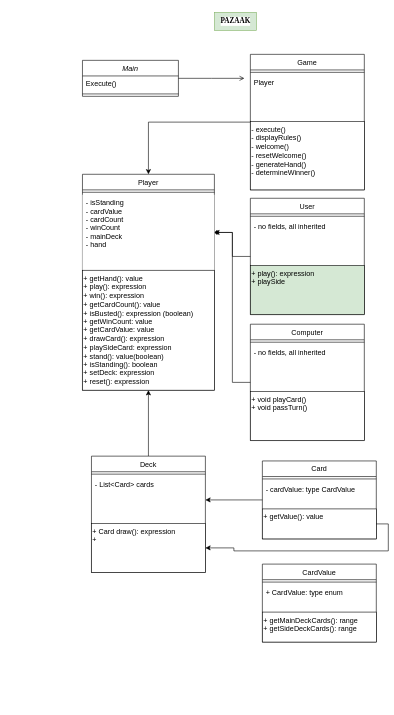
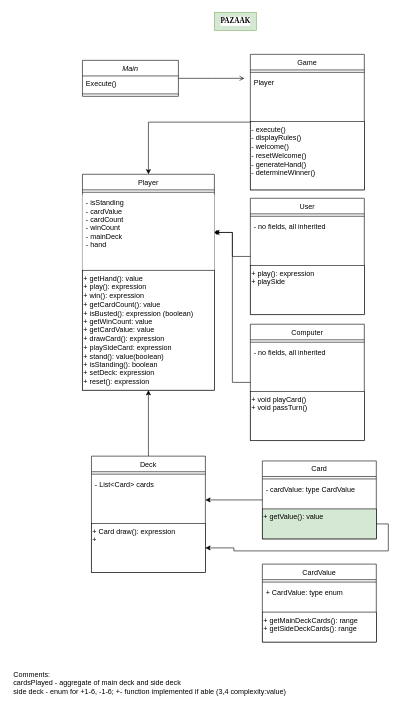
node "+ play(): expression + playSide": fillcolor #d5e8d4 -> #ffffff
node "+ getValue(): value": fillcolor #ffffff -> #d5e8d4
node "Comments: cardsPlayed - aggregate of main deck and side deck side deck - enum for +1-6, -1-6; +- function implemented if able (3,4 complexity:value)": added
